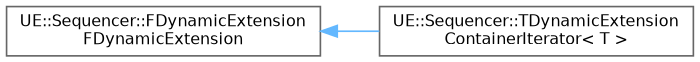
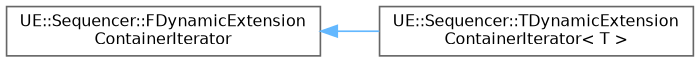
node "UE::Sequencer::FDynamicExtension FDynamicExtension": label "UE::Sequencer::FDynamicExtension FDynamicExtension" -> "UE::Sequencer::FDynamicExtension ContainerIterator"
